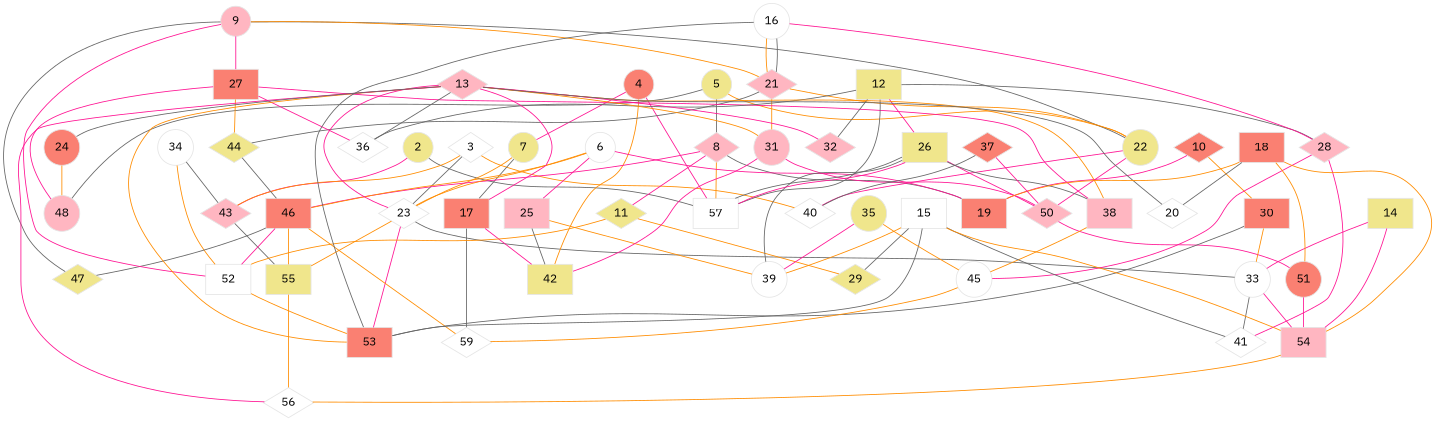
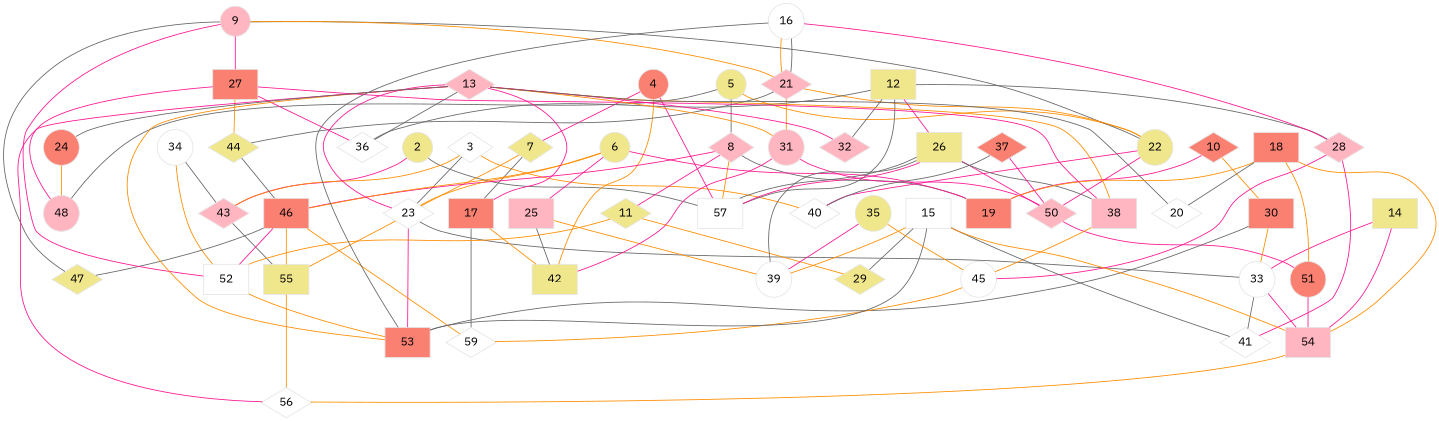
node "7": shape circle -> diamond
node "6": fillcolor white -> khaki
edge "17" -- "42": color deeppink -> darkorange
